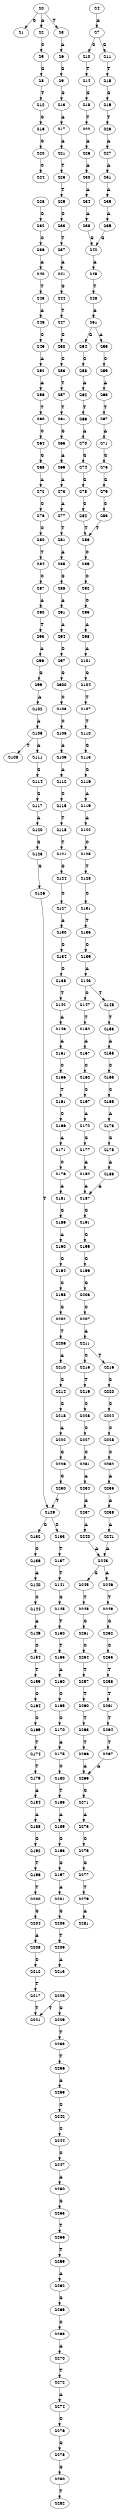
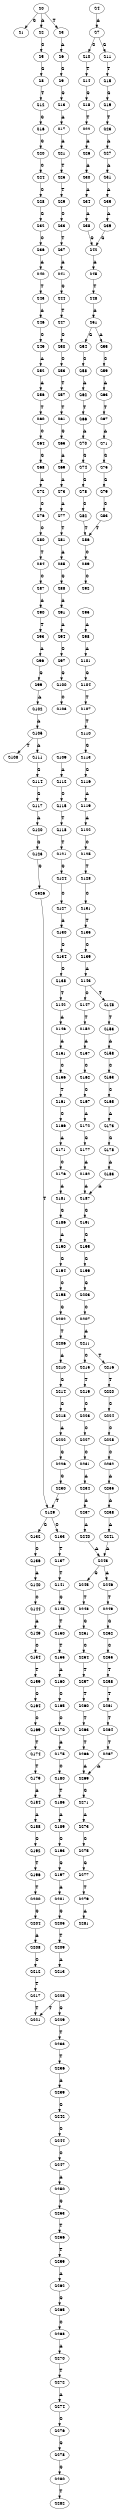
edge "S24" -> "S28": added, label "C"
edge "S92" -> "S95": removed, label "C"
node "S600": label "S600" -> "S100"
node "S106": removed
node "S126": label "S126" -> "S526"
edge "S216" -> "S220": label "G" -> "T"
